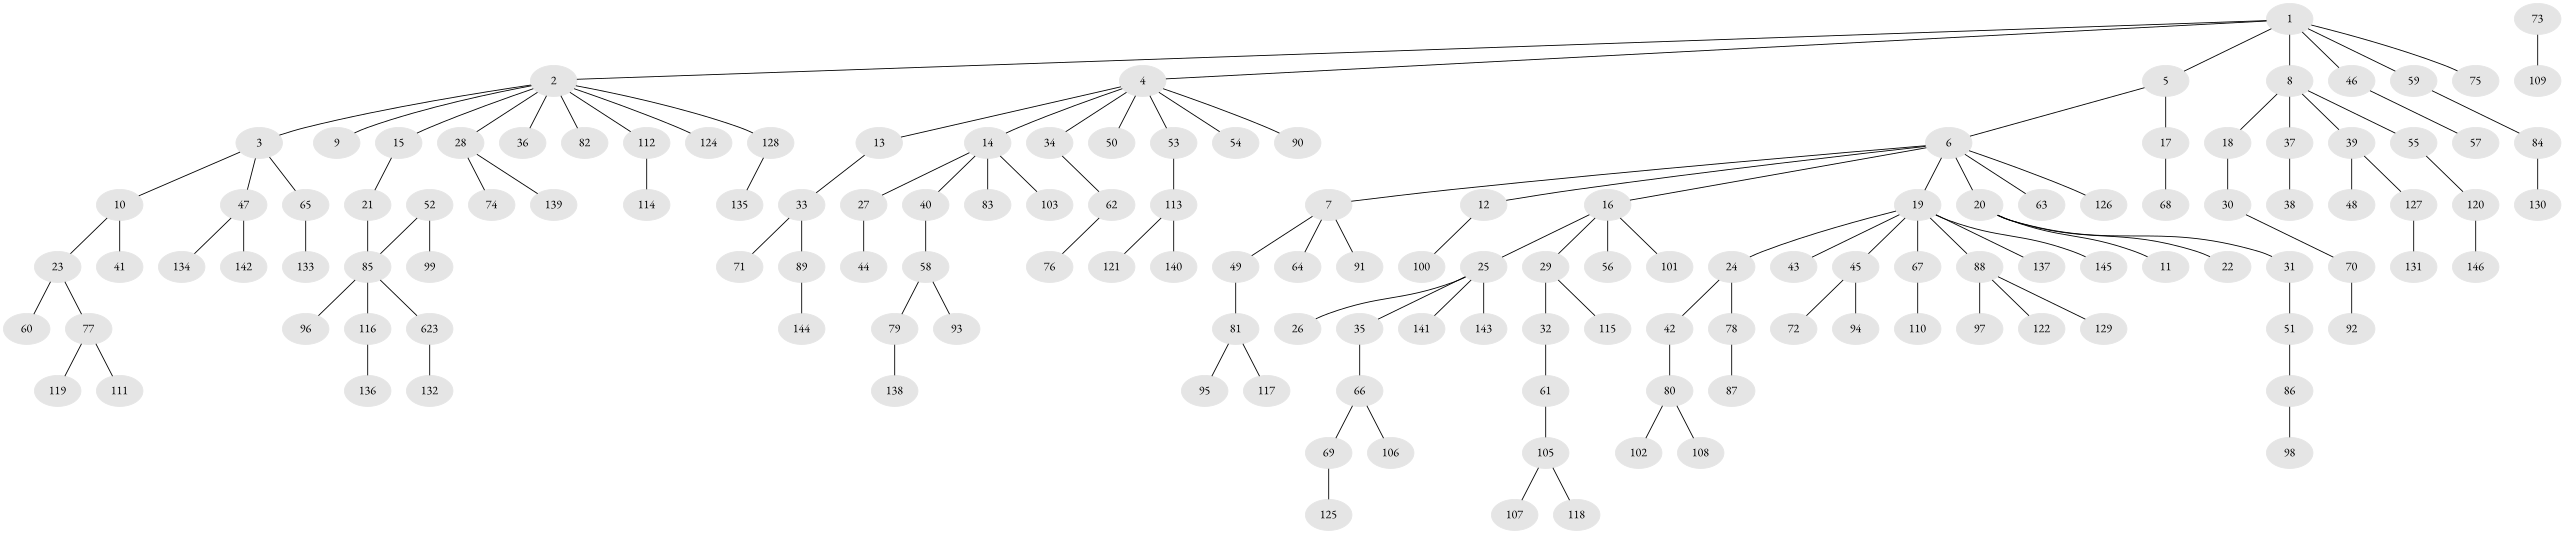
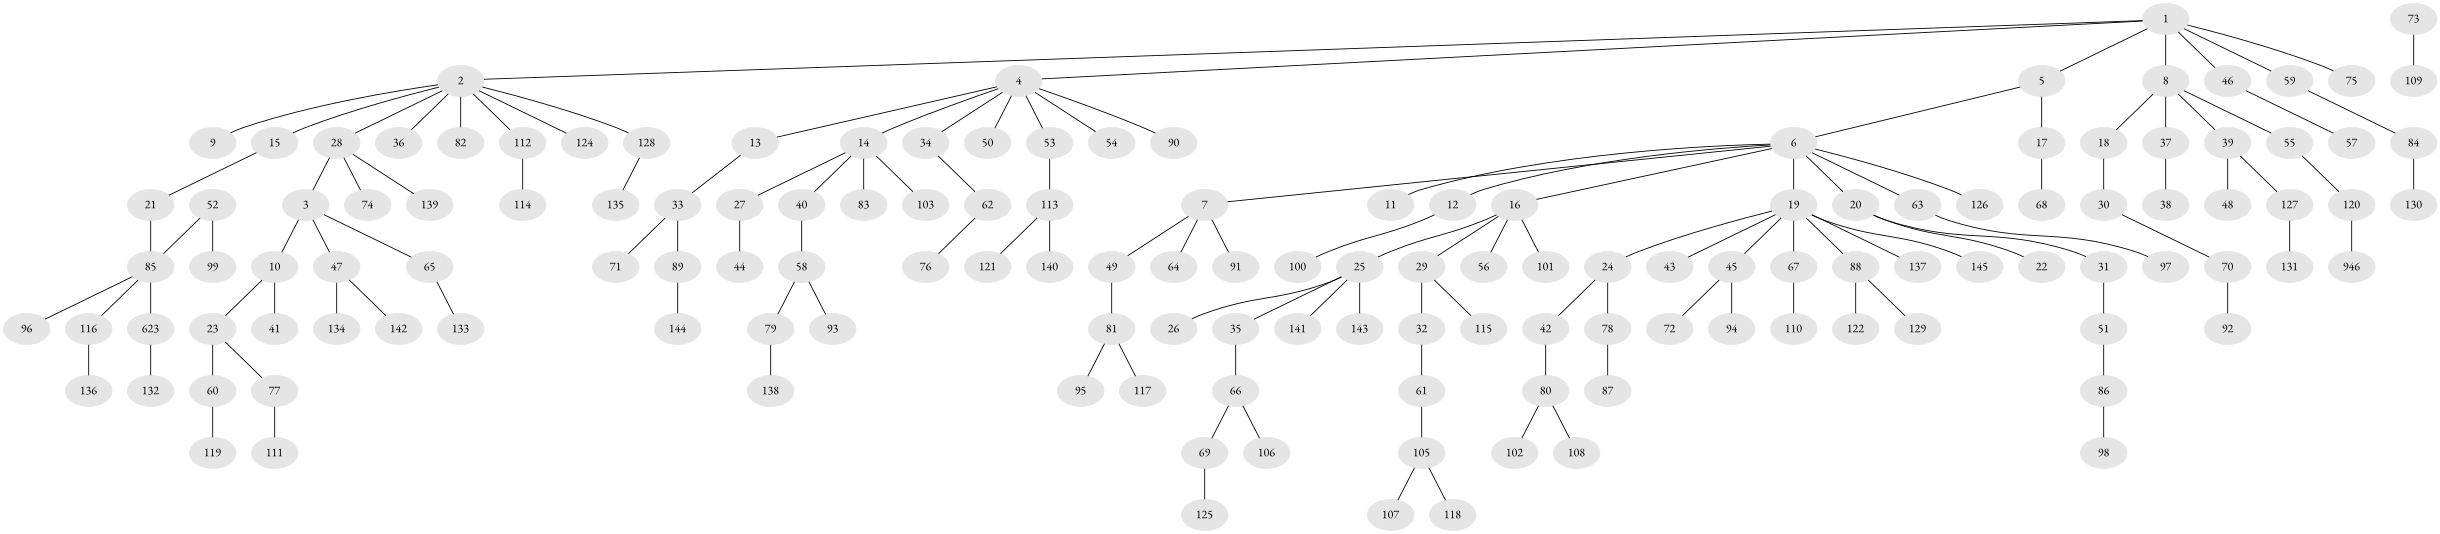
edge "2" -- "3": now "28" -- "3"
edge "20" -- "11": now "6" -- "11"
node "146": label "146" -> "946"
edge "88" -- "97": now "63" -- "97"
edge "77" -- "119": now "60" -- "119"
